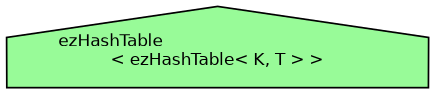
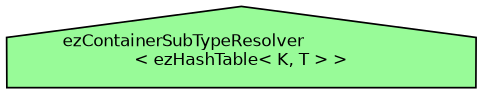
node "ezHashTable < ezHashTable< K, T > >": label "ezHashTable < ezHashTable< K, T > >" -> "ezContainerSubTypeResolver < ezHashTable< K, T > >"
